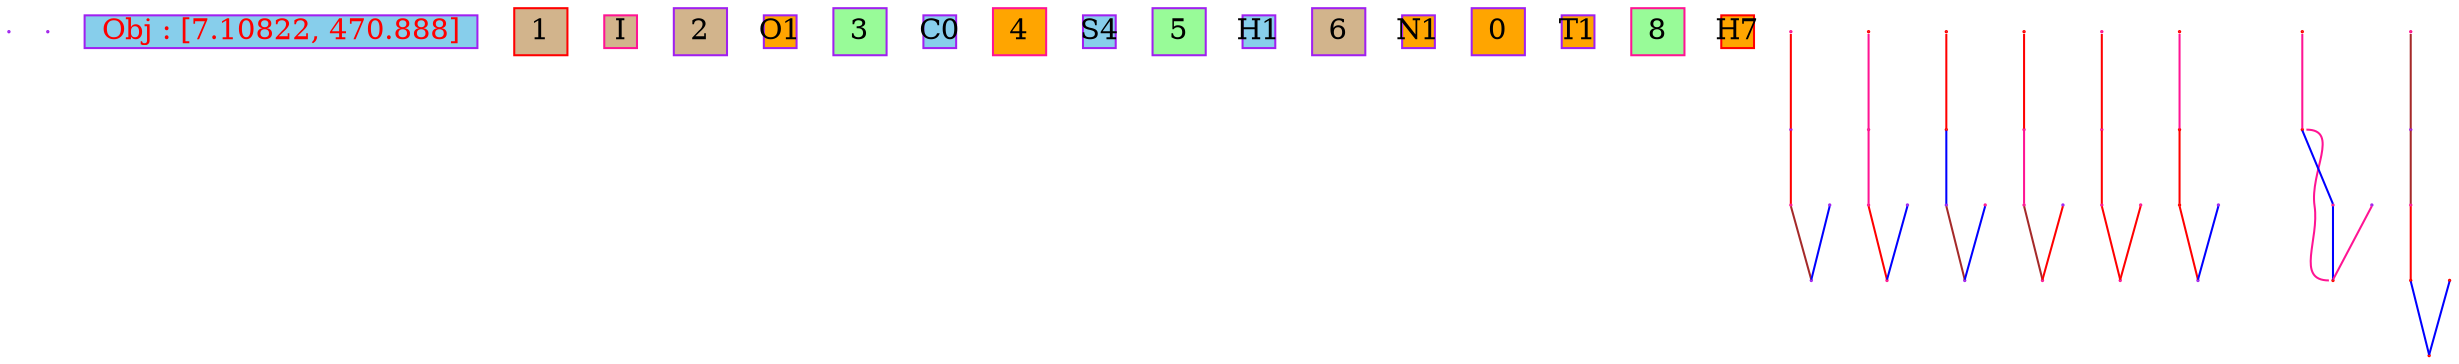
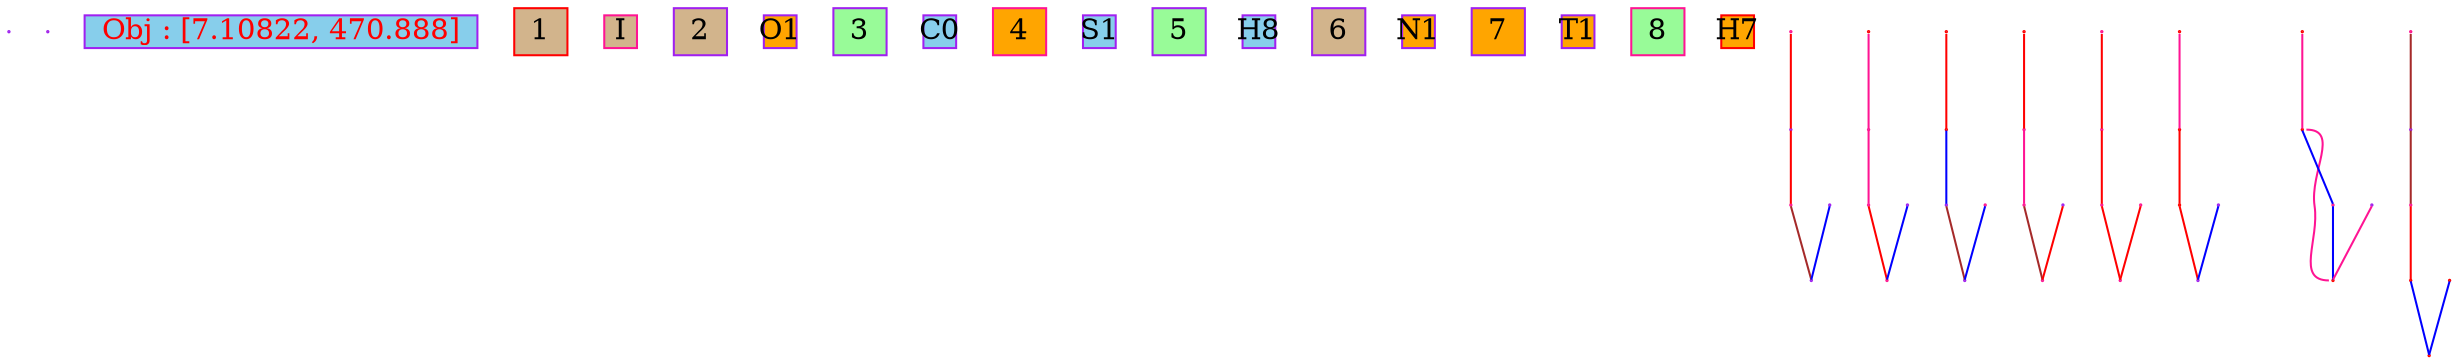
node "S4": label "S4" -> "S1"
node "H1": label "H1" -> "H8"
node "0": label "0" -> "7"
